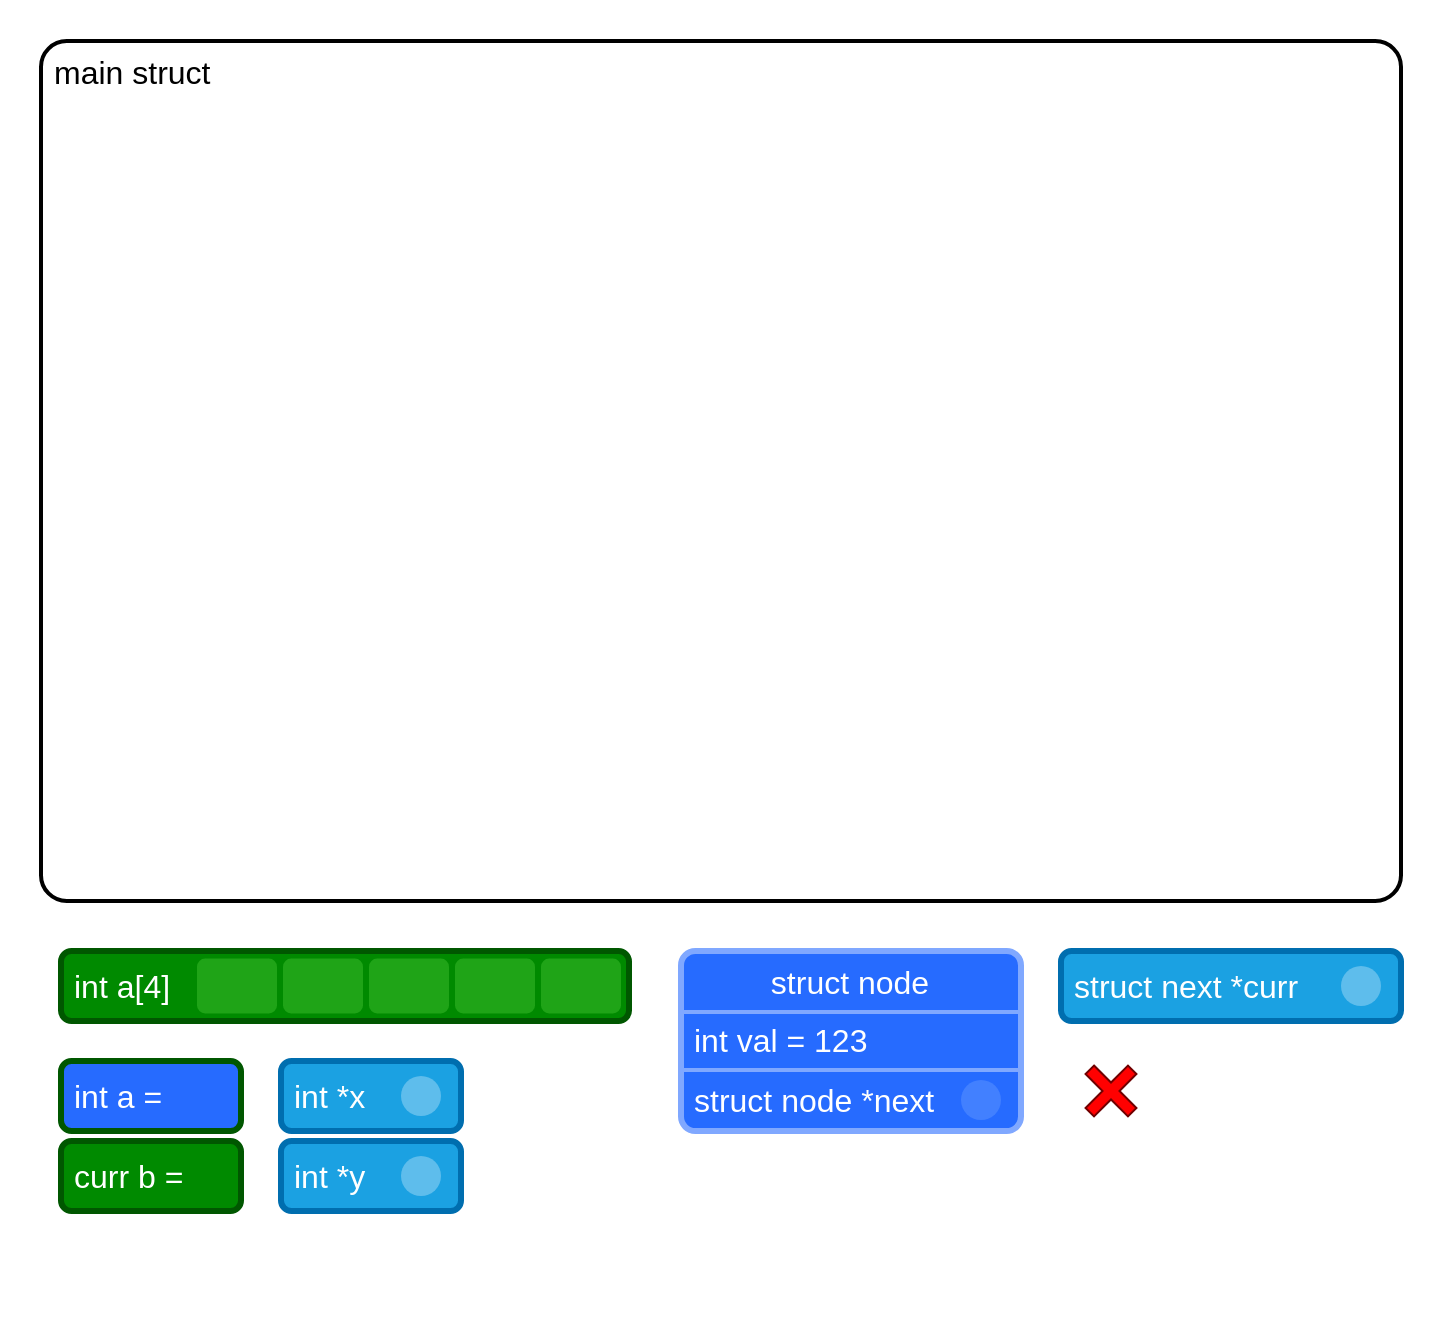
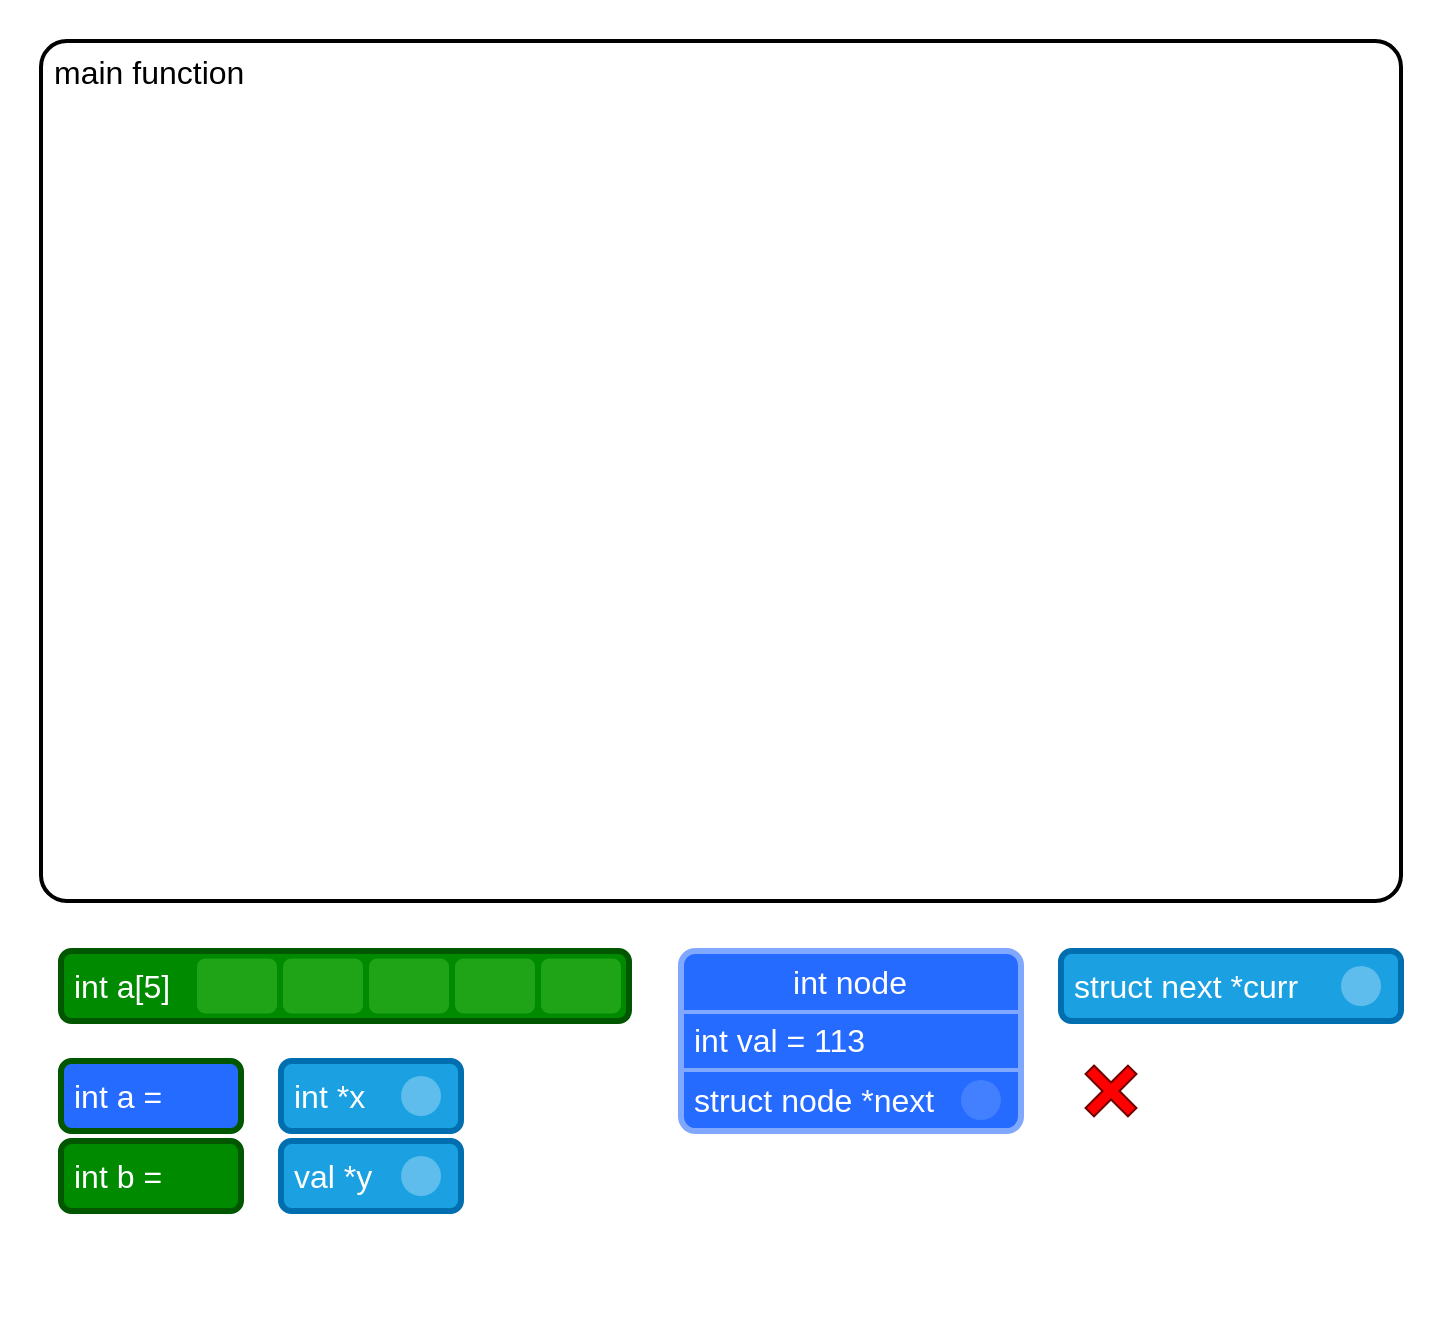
node "main struct": label "main struct" -> "main function"
node "struct node": label "struct node" -> "int node"
node "int a[4]": label "int a[4]" -> "int a[5]"
node "int val = 123": label "int val = 123" -> "int val = 113"
node "curr b =": label "curr b =" -> "int b ="
node "int *y": label "int *y" -> "val *y"
